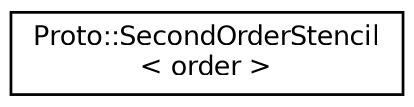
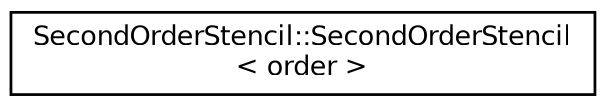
node "Proto::SecondOrderStencil < order >": label "Proto::SecondOrderStencil < order >" -> "SecondOrderStencil::SecondOrderStencil < order >"
